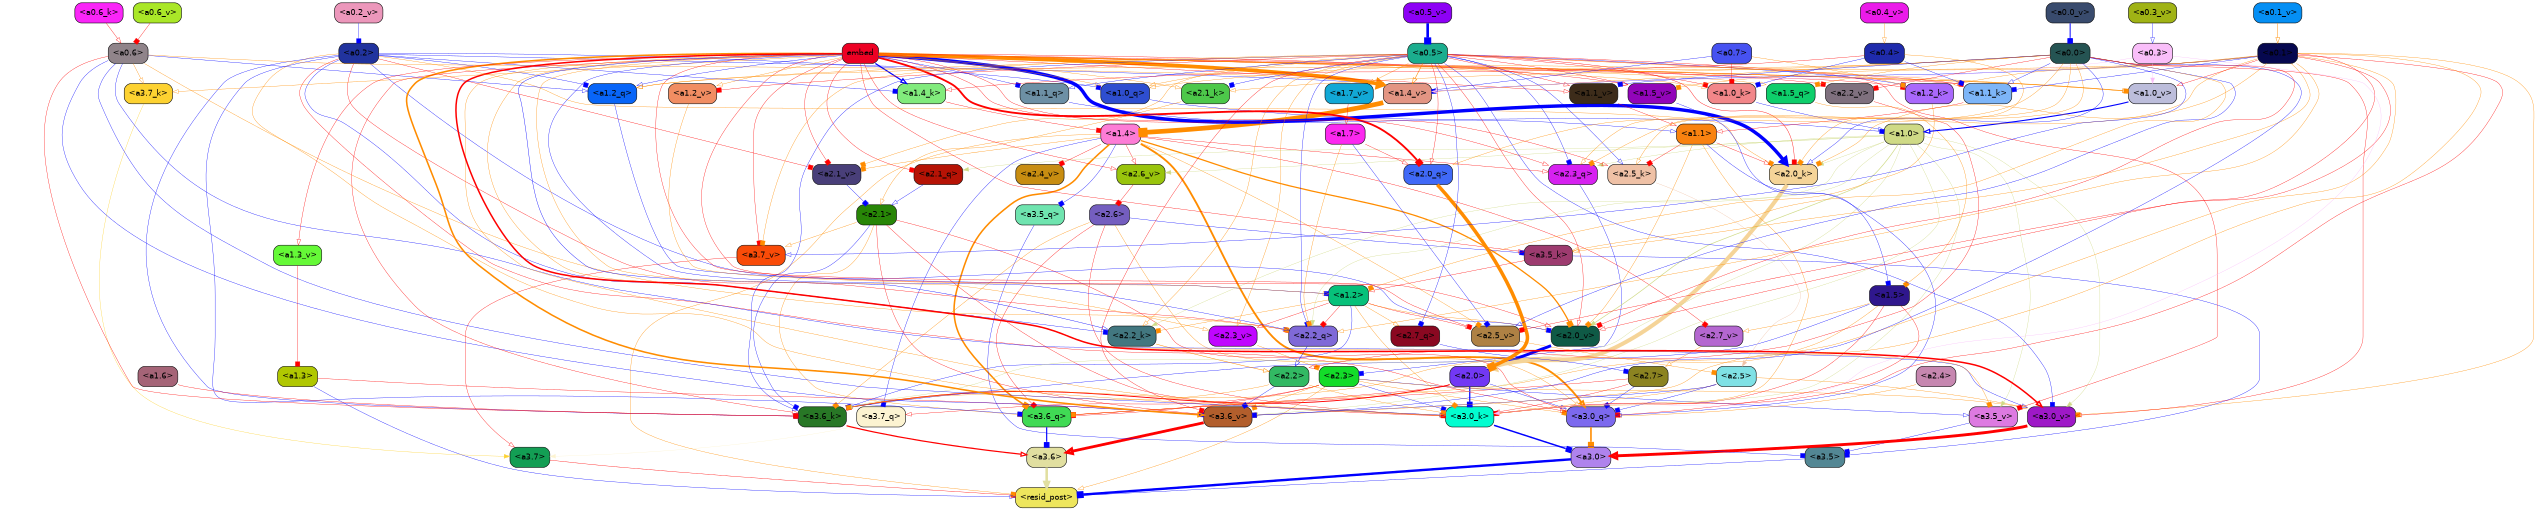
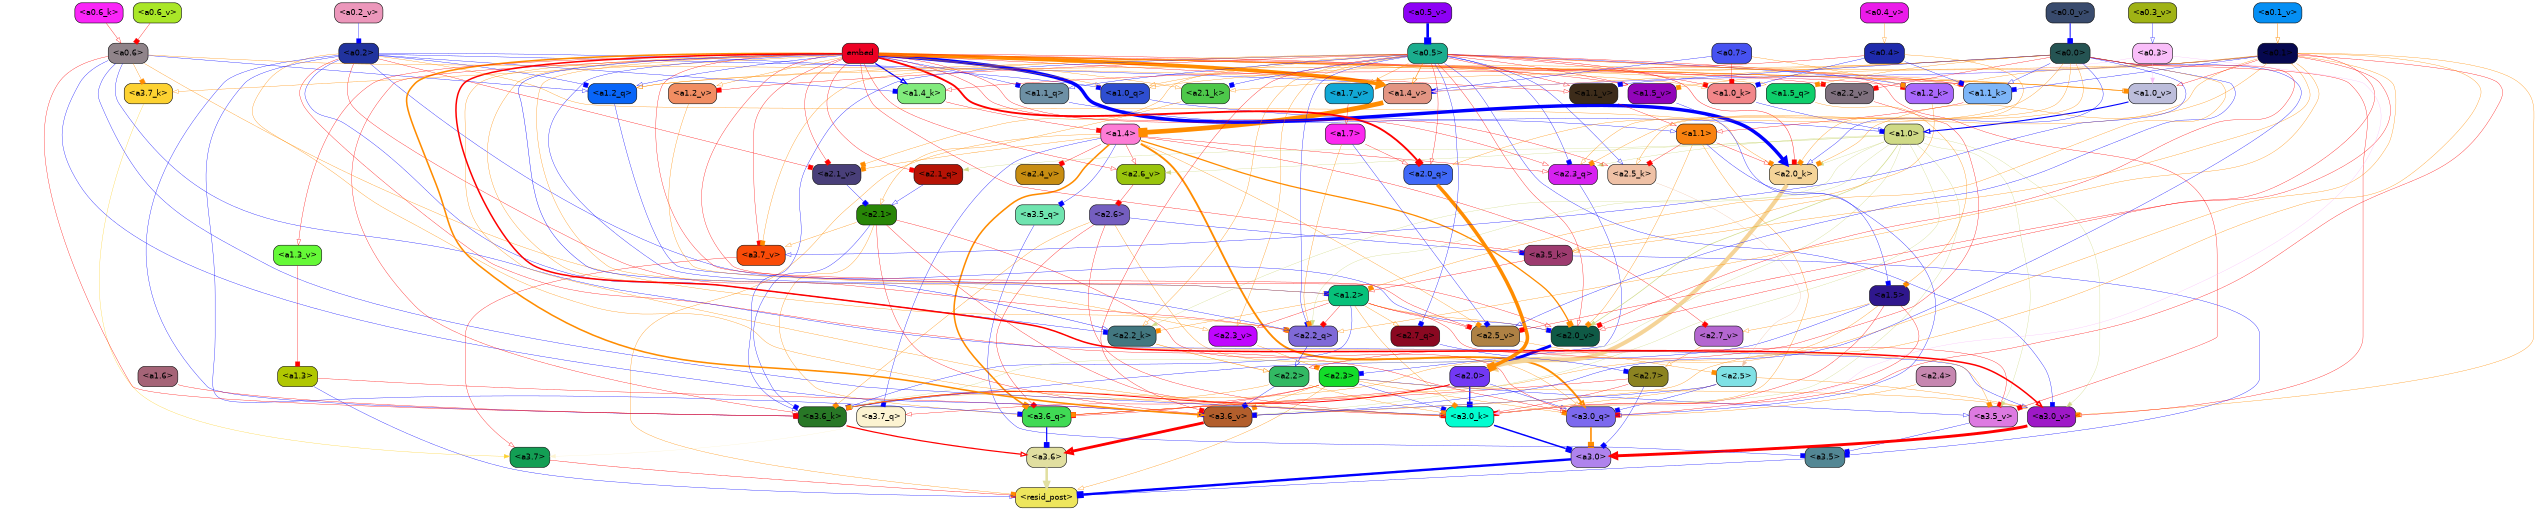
edge "<a0.6>" -> "<a3.7_k>": arrowhead onormal -> box
edge "<a1.2>" -> "<a3.5_v>": added
edge "<a2.7>" -> "<a3.0_q>": now "<a2.7>" -> "<a3.0>"
